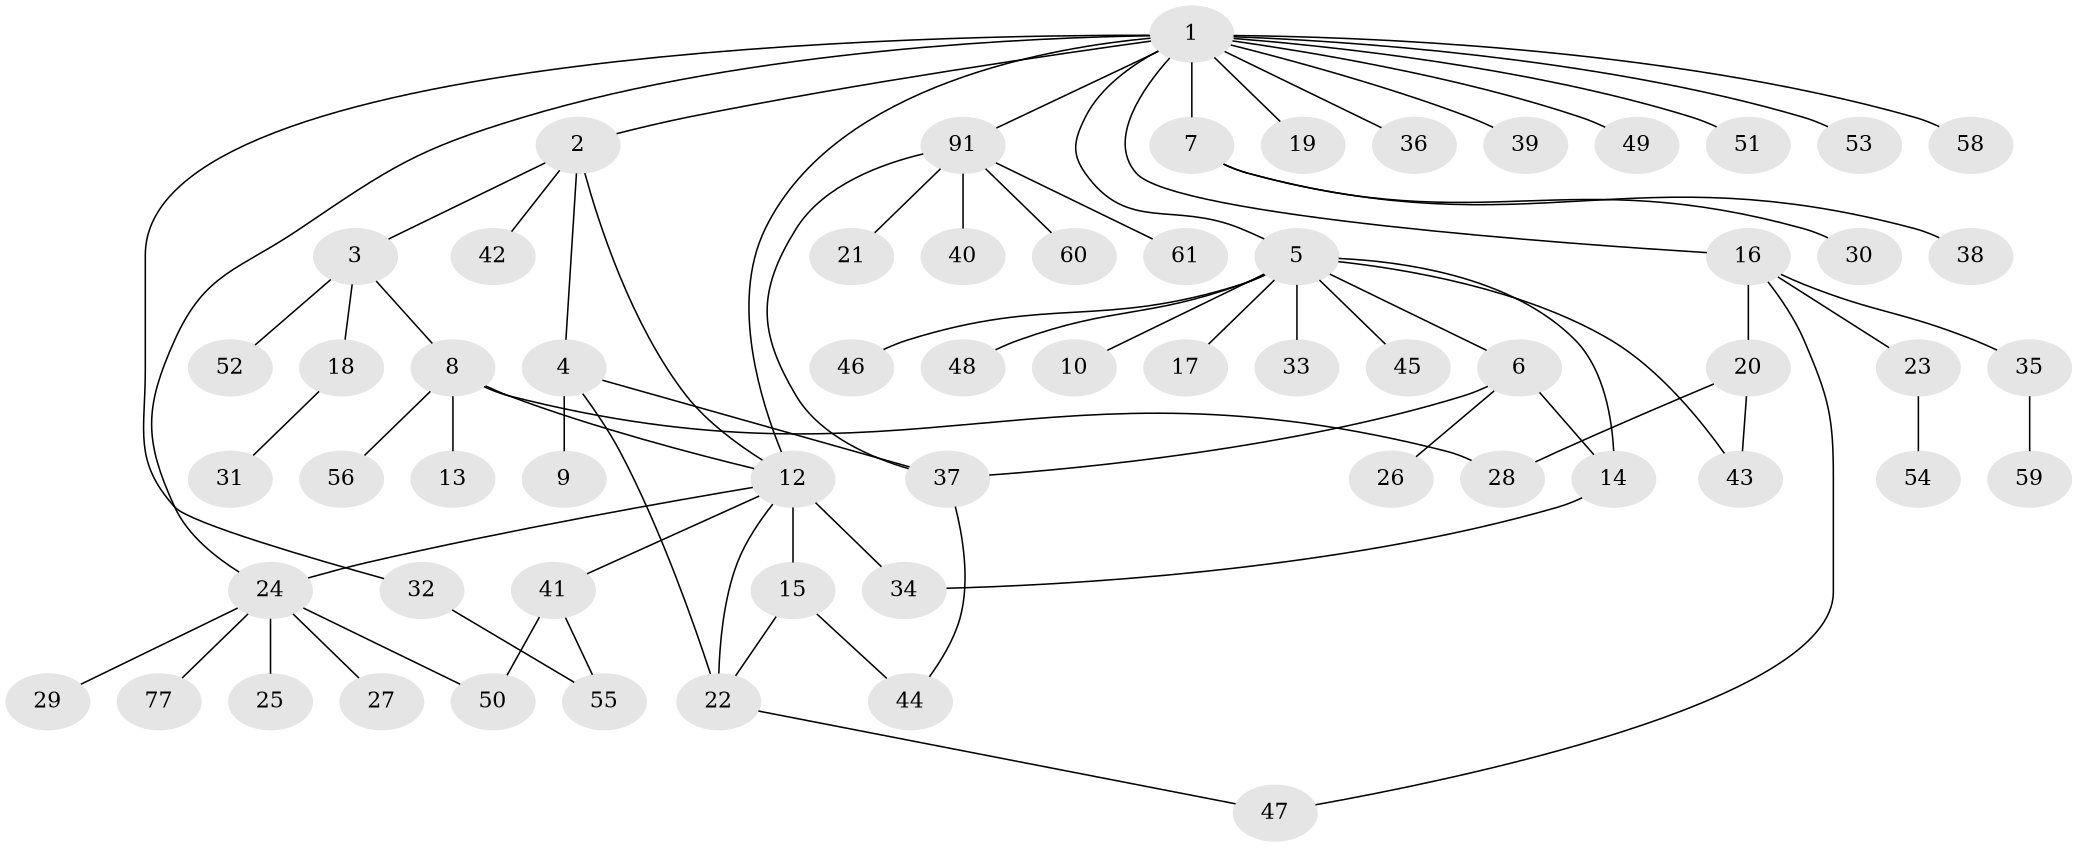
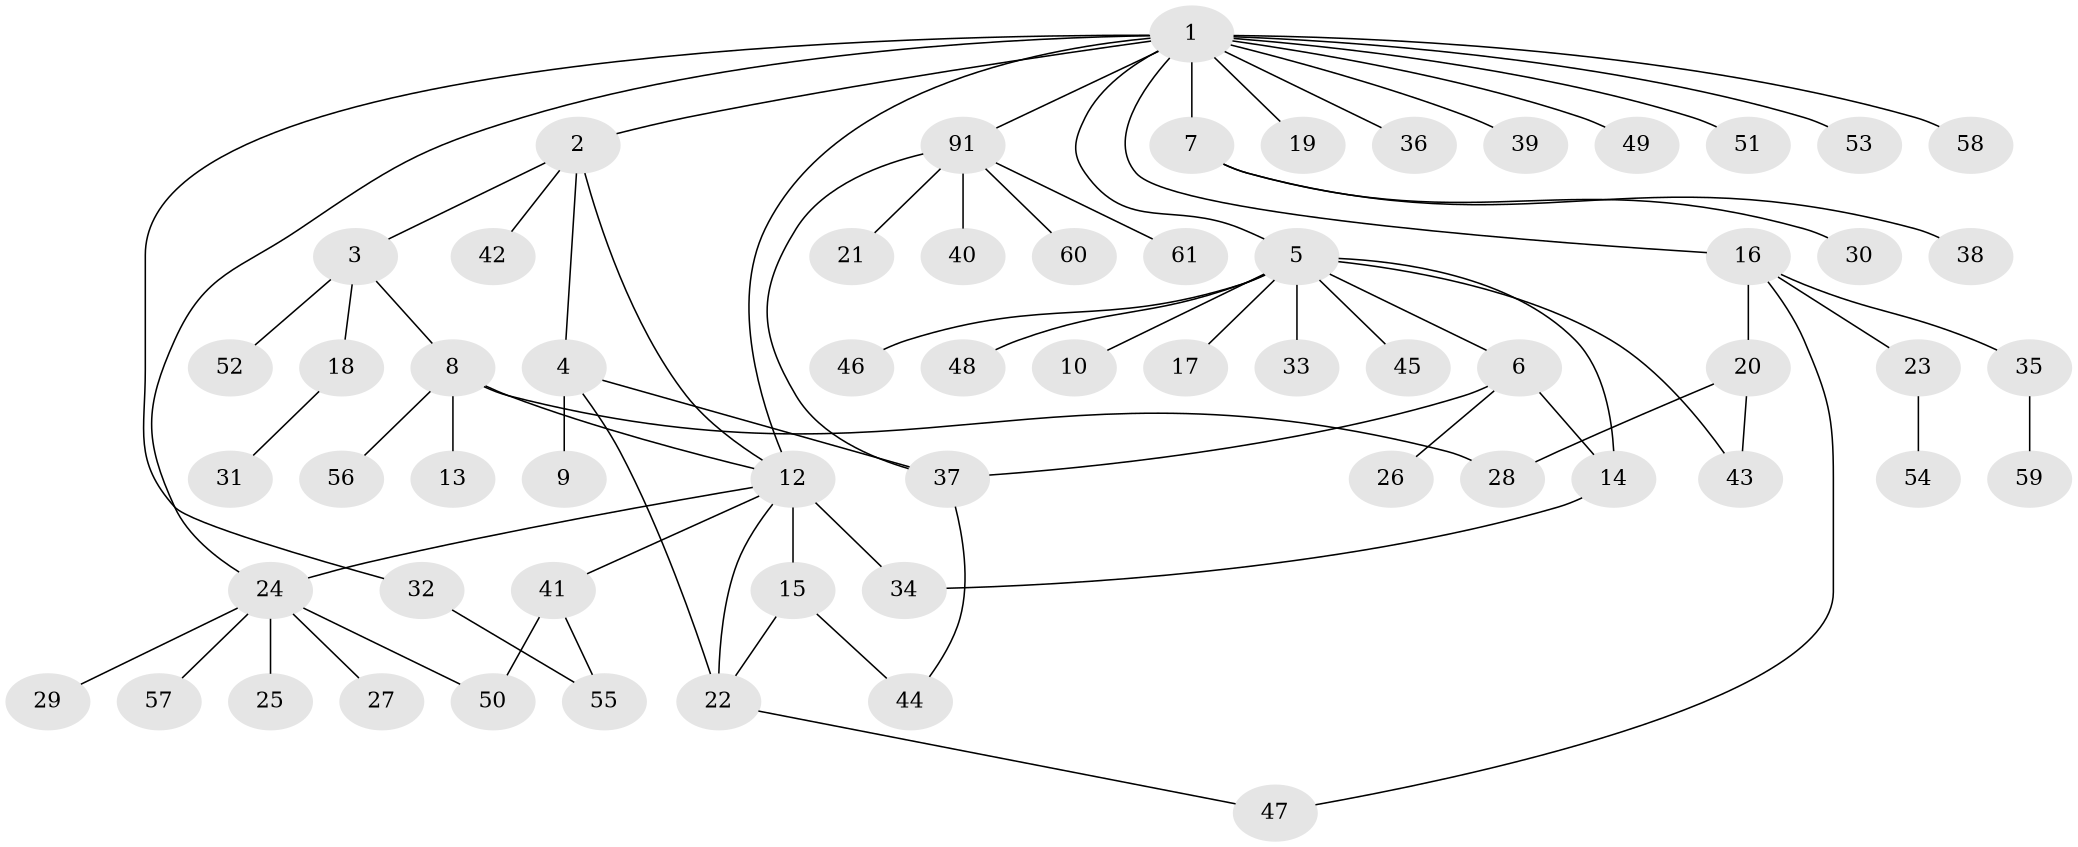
node "77": label "77" -> "57"
